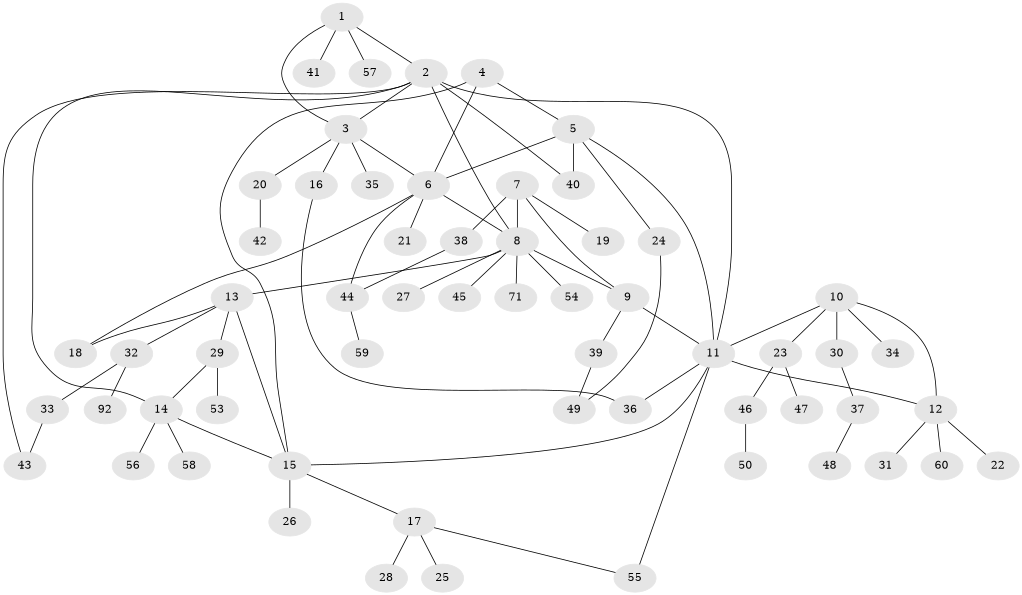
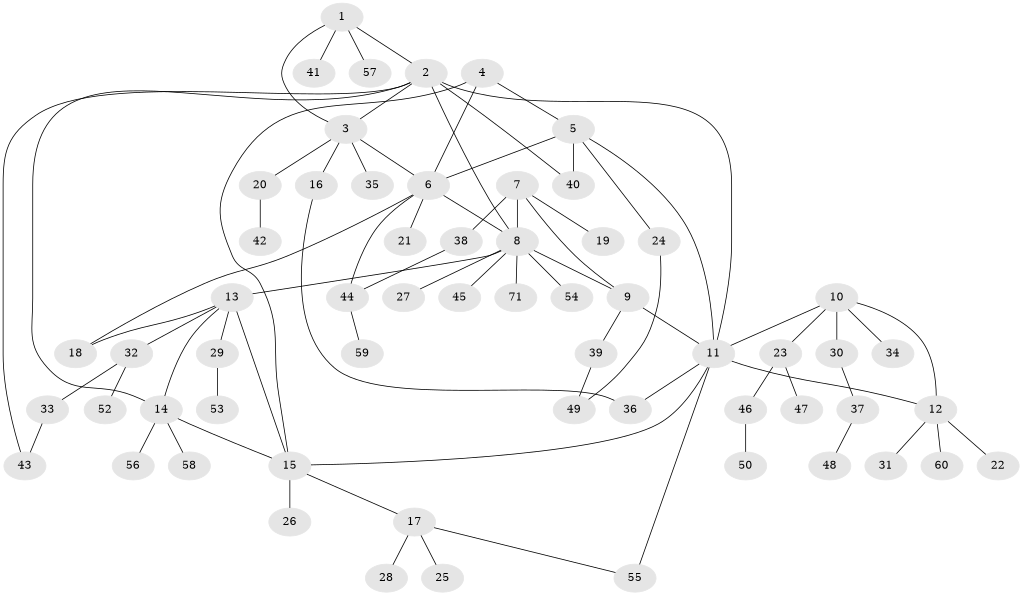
edge "29" -- "14": now "13" -- "14"
node "92": label "92" -> "52"
